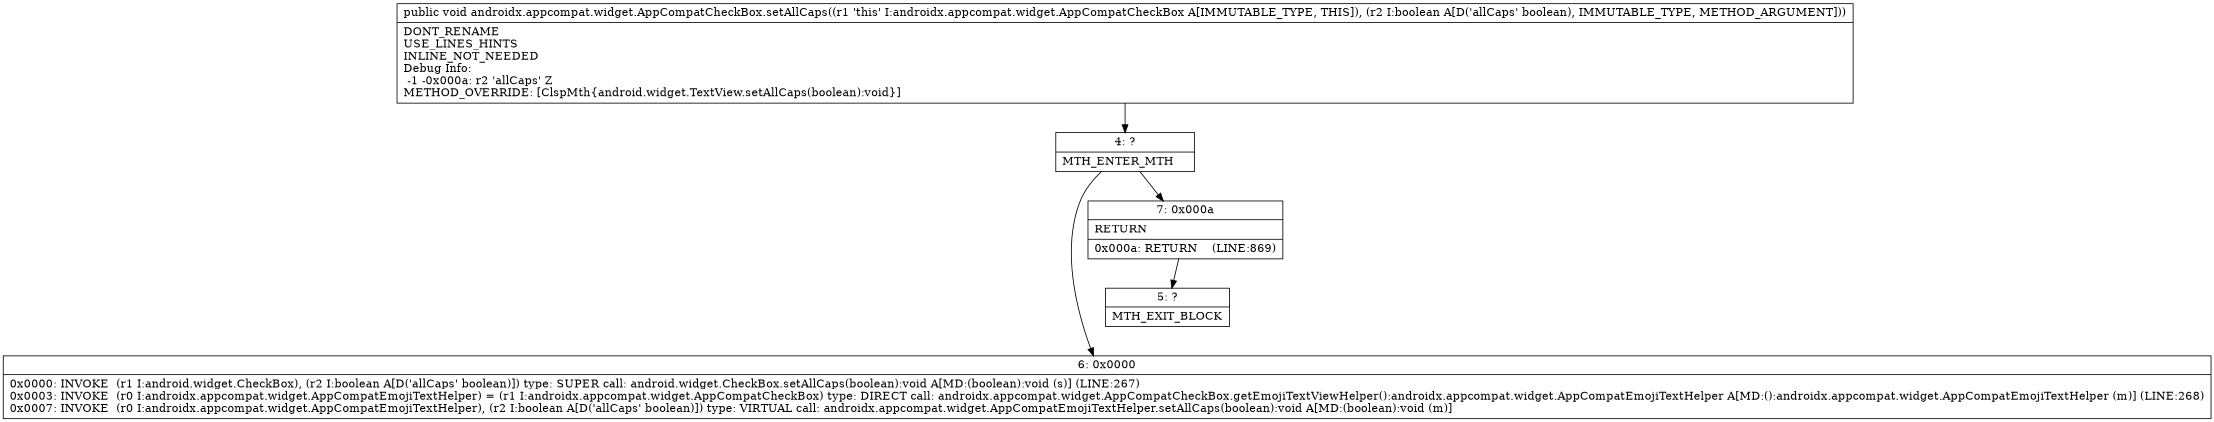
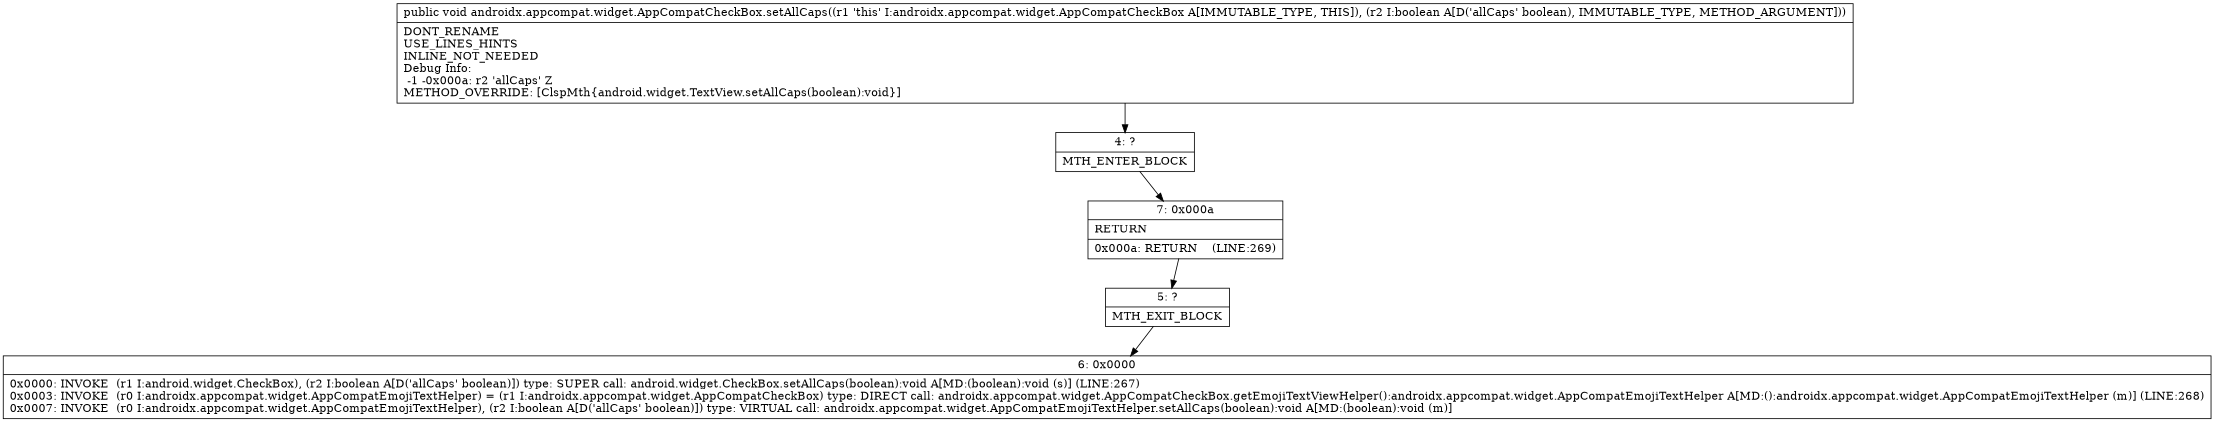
node "4: ?": text "MTH_ENTER_MTH" -> "MTH_ENTER_BLOCK"
node "7: 0x000a": text "0x000a: RETURN    (LINE:869)" -> "0x000a: RETURN    (LINE:269)"
edge "4: ?" -> "6: 0x0000": now "5: ?" -> "6: 0x0000"
